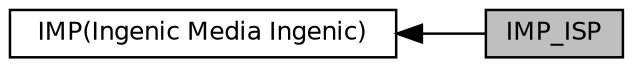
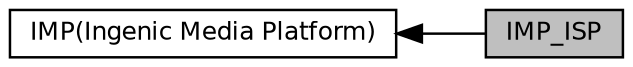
node "IMP(Ingenic Media Ingenic)": label "IMP(Ingenic Media Ingenic)" -> "IMP(Ingenic Media Platform)"
